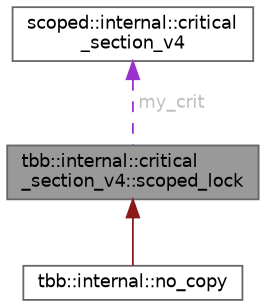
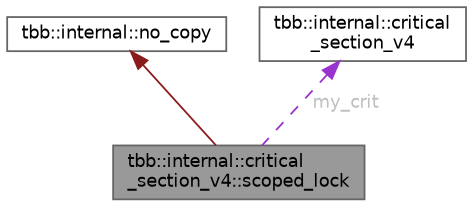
node "scoped::internal::critical _section_v4": label "scoped::internal::critical _section_v4" -> "tbb::internal::critical _section_v4"
edge "tbb::internal::no_copy" -> "tbb::internal::critical _section_v4::scoped_lock": reversed
